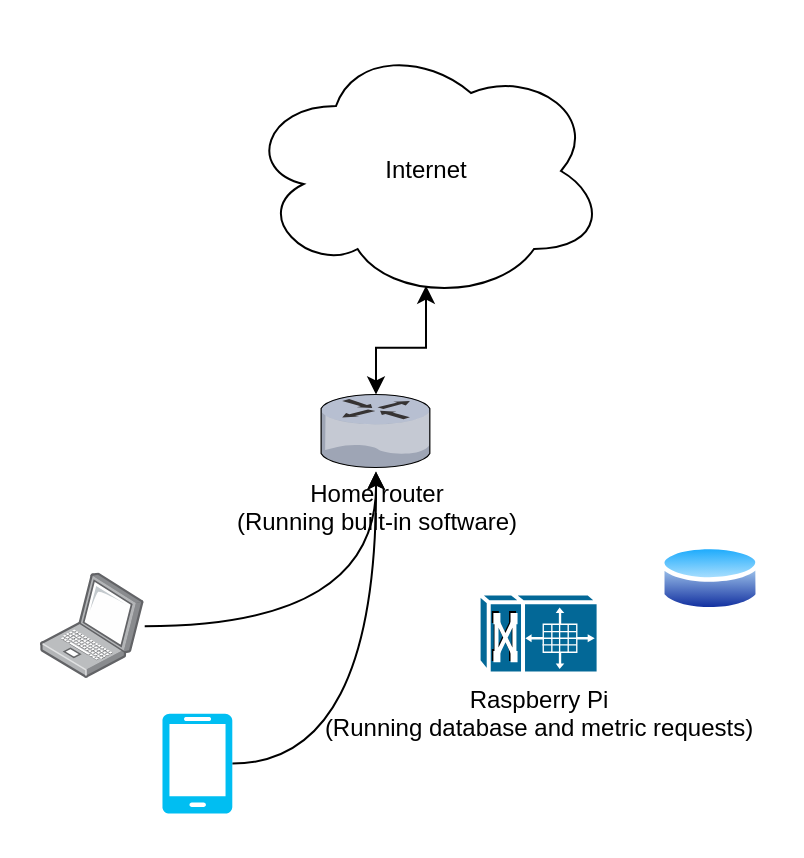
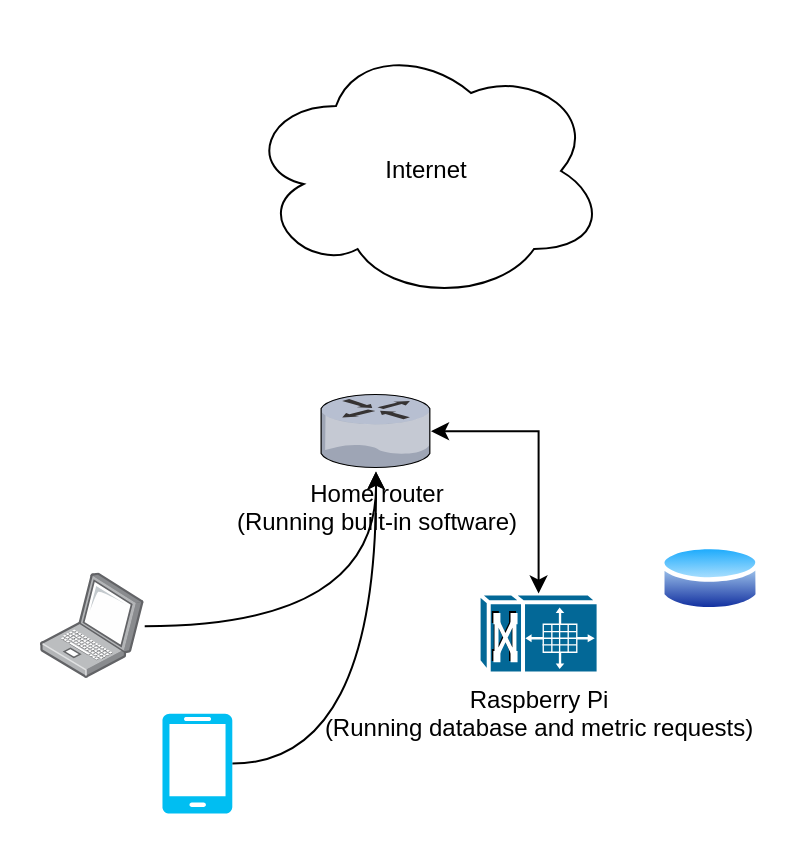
edge "Internet" -- "Home router (Running built-in software)": now "Raspberry Pi (Running database and metric requests)" -- "Home router (Running built-in software)"
